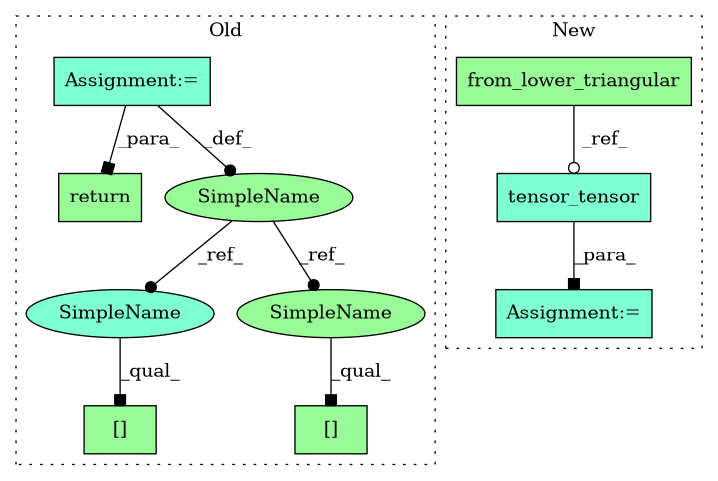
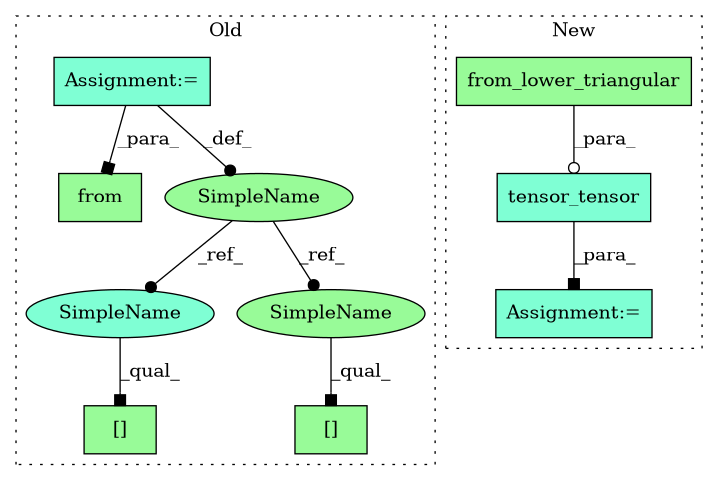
edge "from_lower_triangular" -> "tensor_tensor": label "_ref_" -> "_para_"
node "return": label "return" -> "from"
